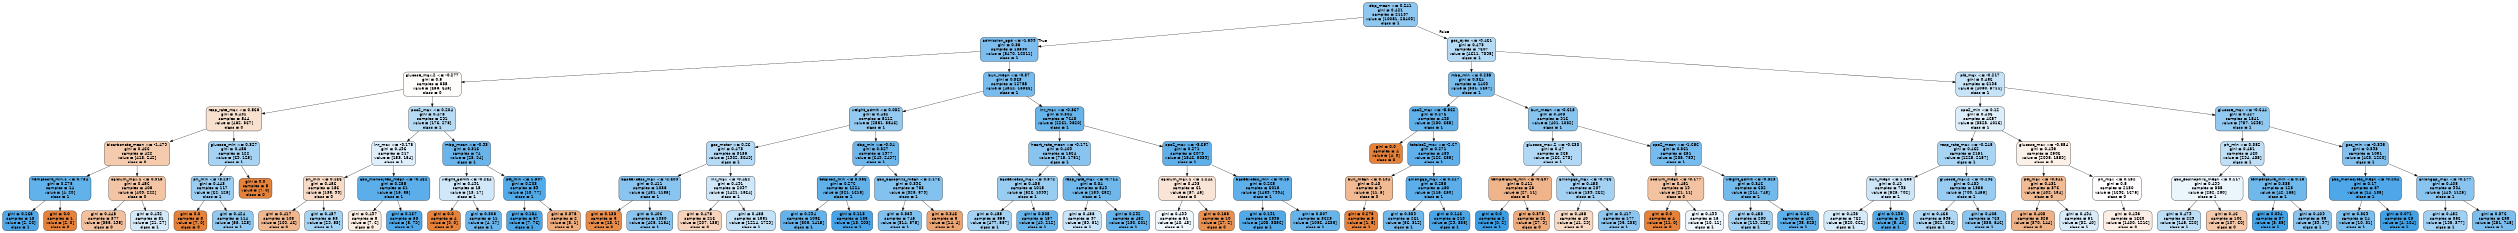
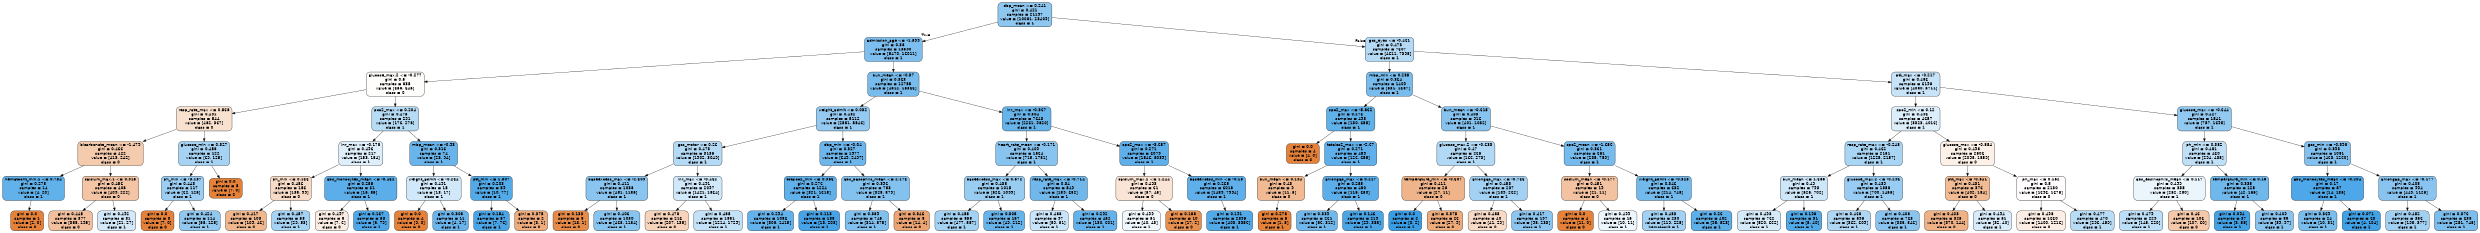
node "gini = 0.165 samples = 13 value = [2, 20] class = 1": removed
node "gini = 0.307 samples = 3623 value = [1086, 4638] class = 1": removed
node "gini = 0.417 samples = 177 value = [98, 233] class = 1": label "gini = 0.417 samples = 177 value = [98, 233] class = 1" -> "gini = 0.417 samples = 197 value = [98, 233] class = 1"
node "gini = 0.453 samples = 230 value = [119, 225] class = 1": label "gini = 0.453 samples = 230 value = [119, 225] class = 1" -> "gini = 0.453 samples = 230 value = [119, 225] hematocrit = 1"
node "gini = 0.477 samples = 470 value = [296, 459] class = 1": added
